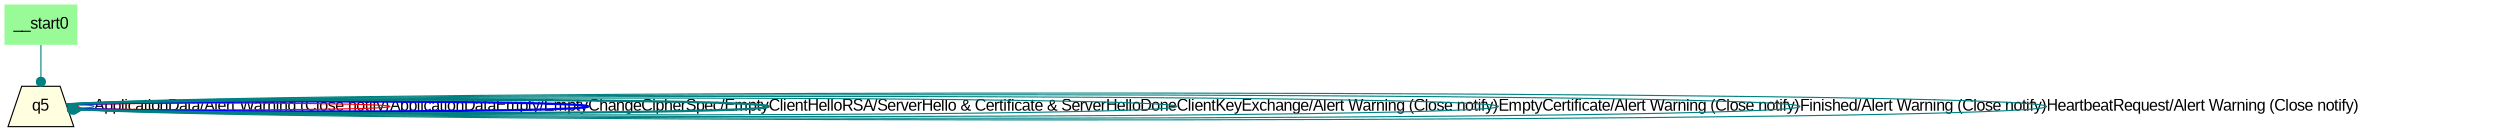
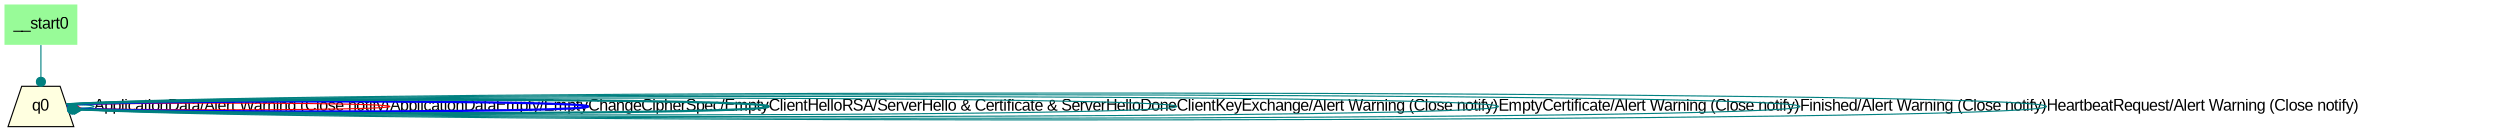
node "q5": label "q5" -> "q0"
